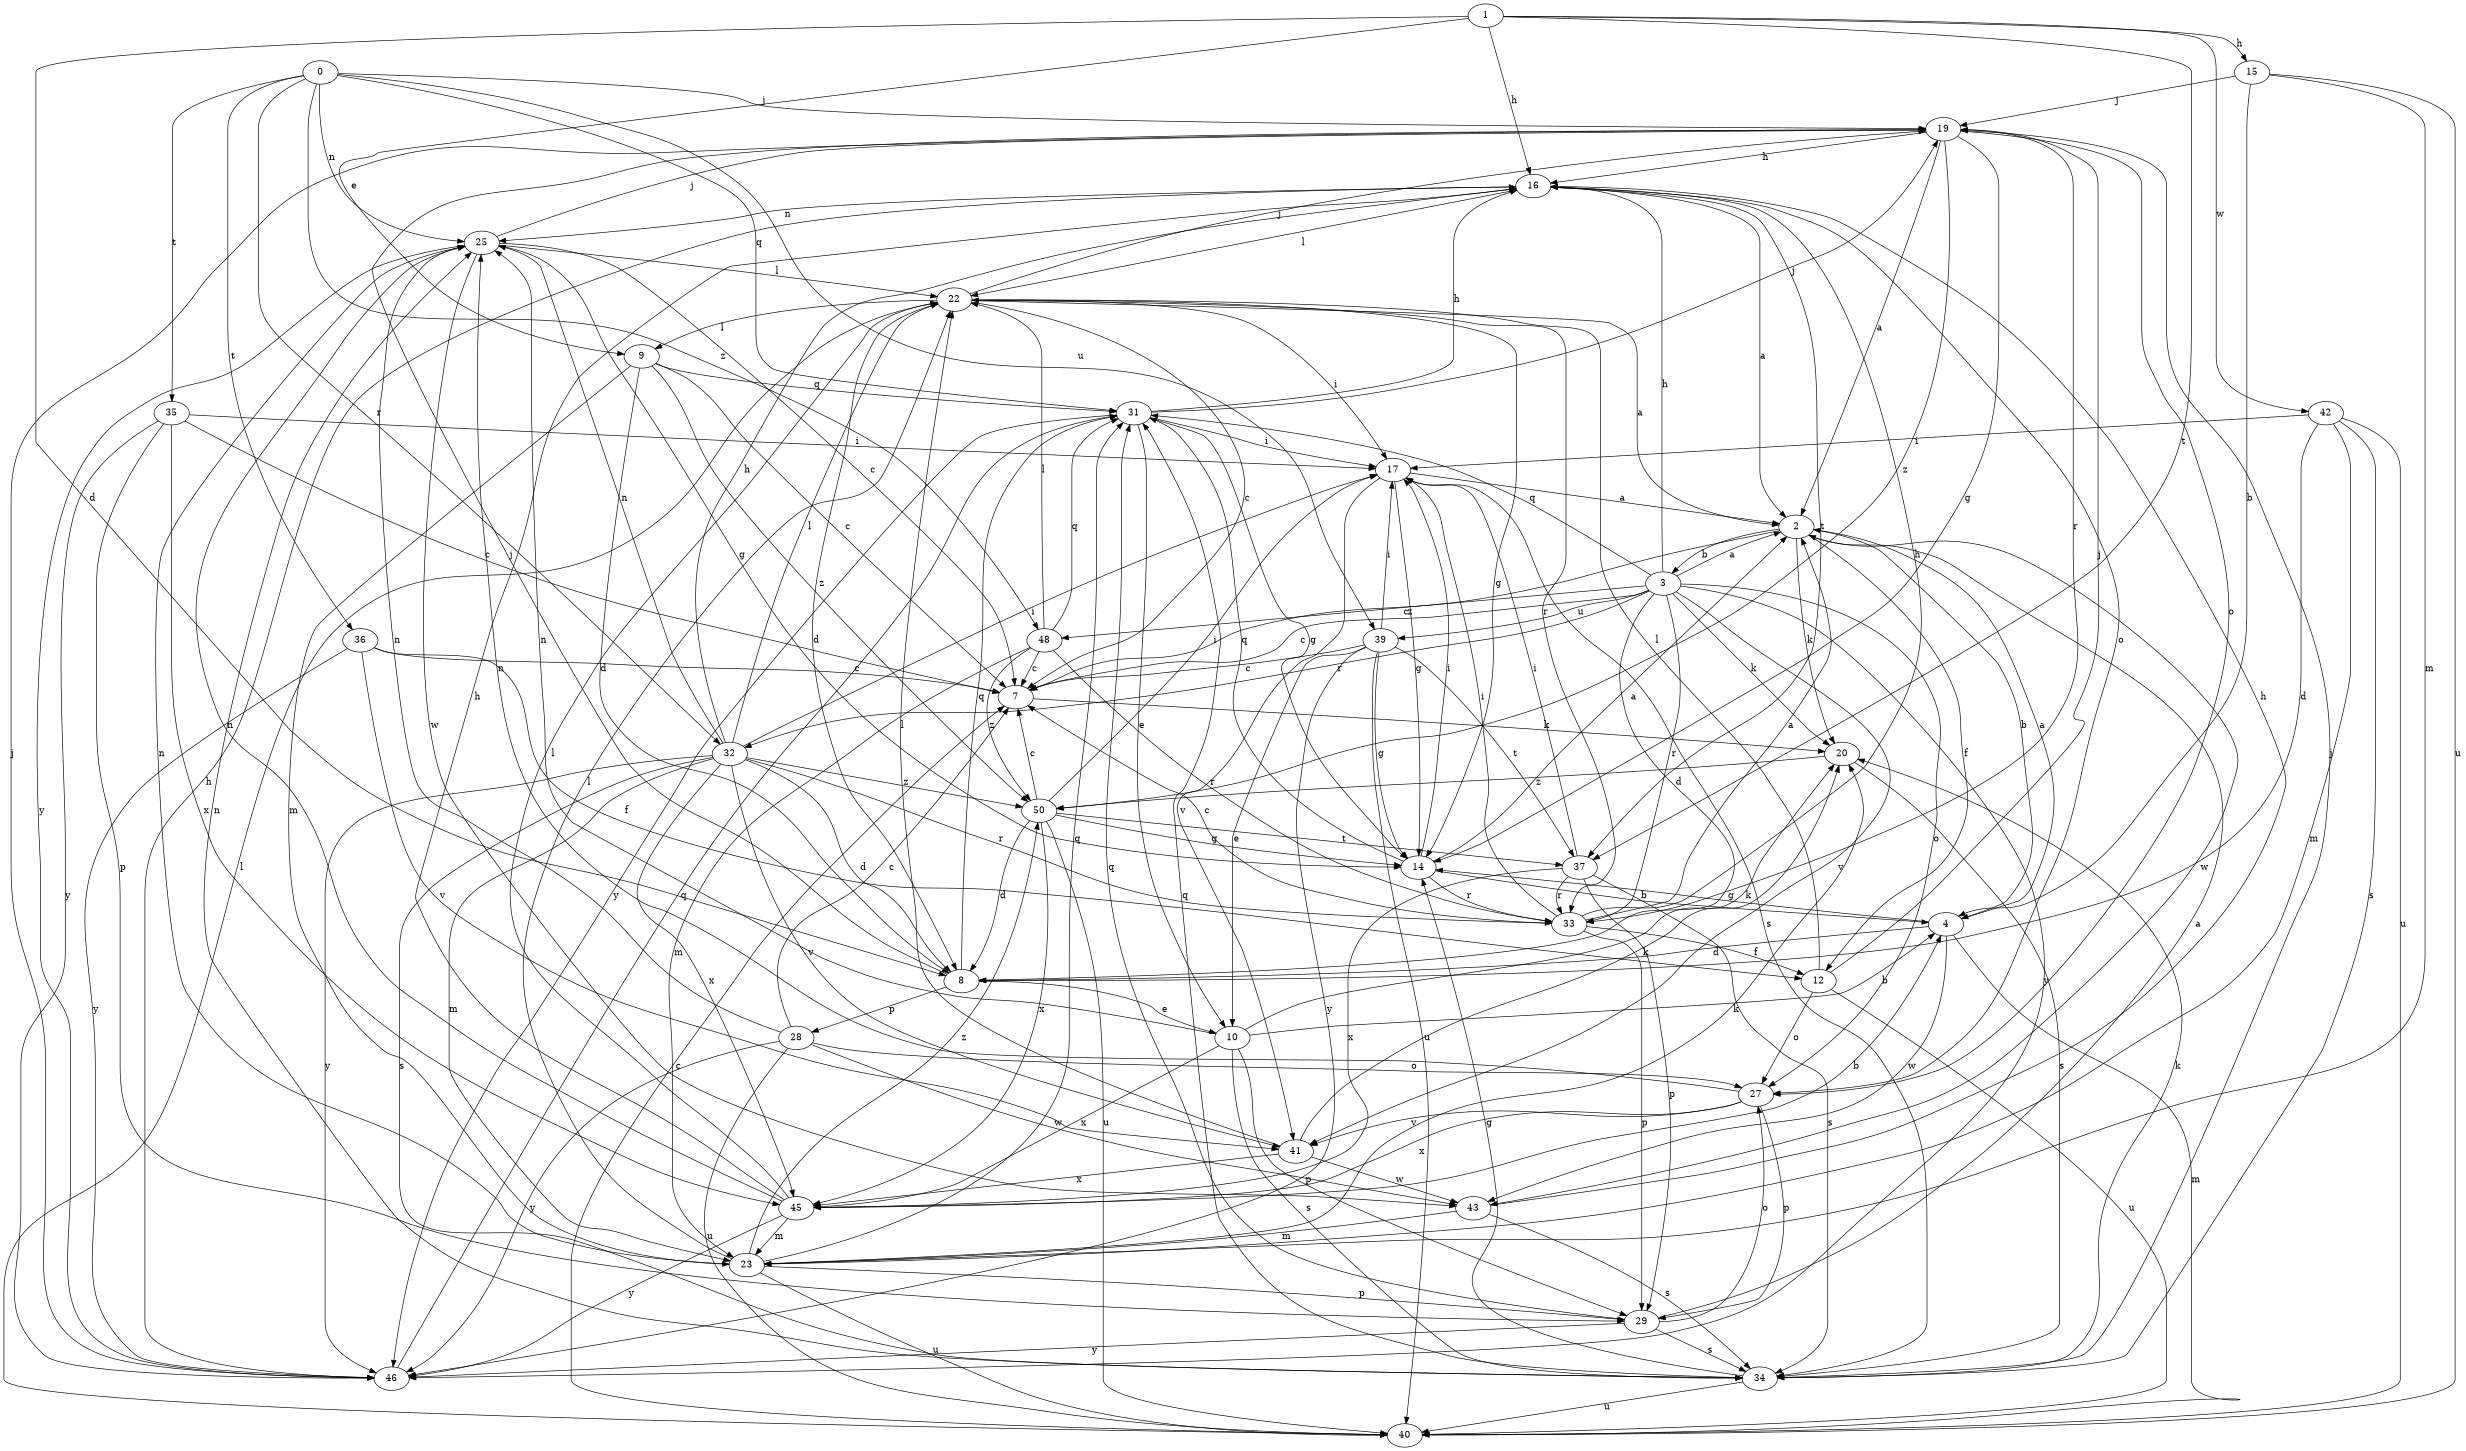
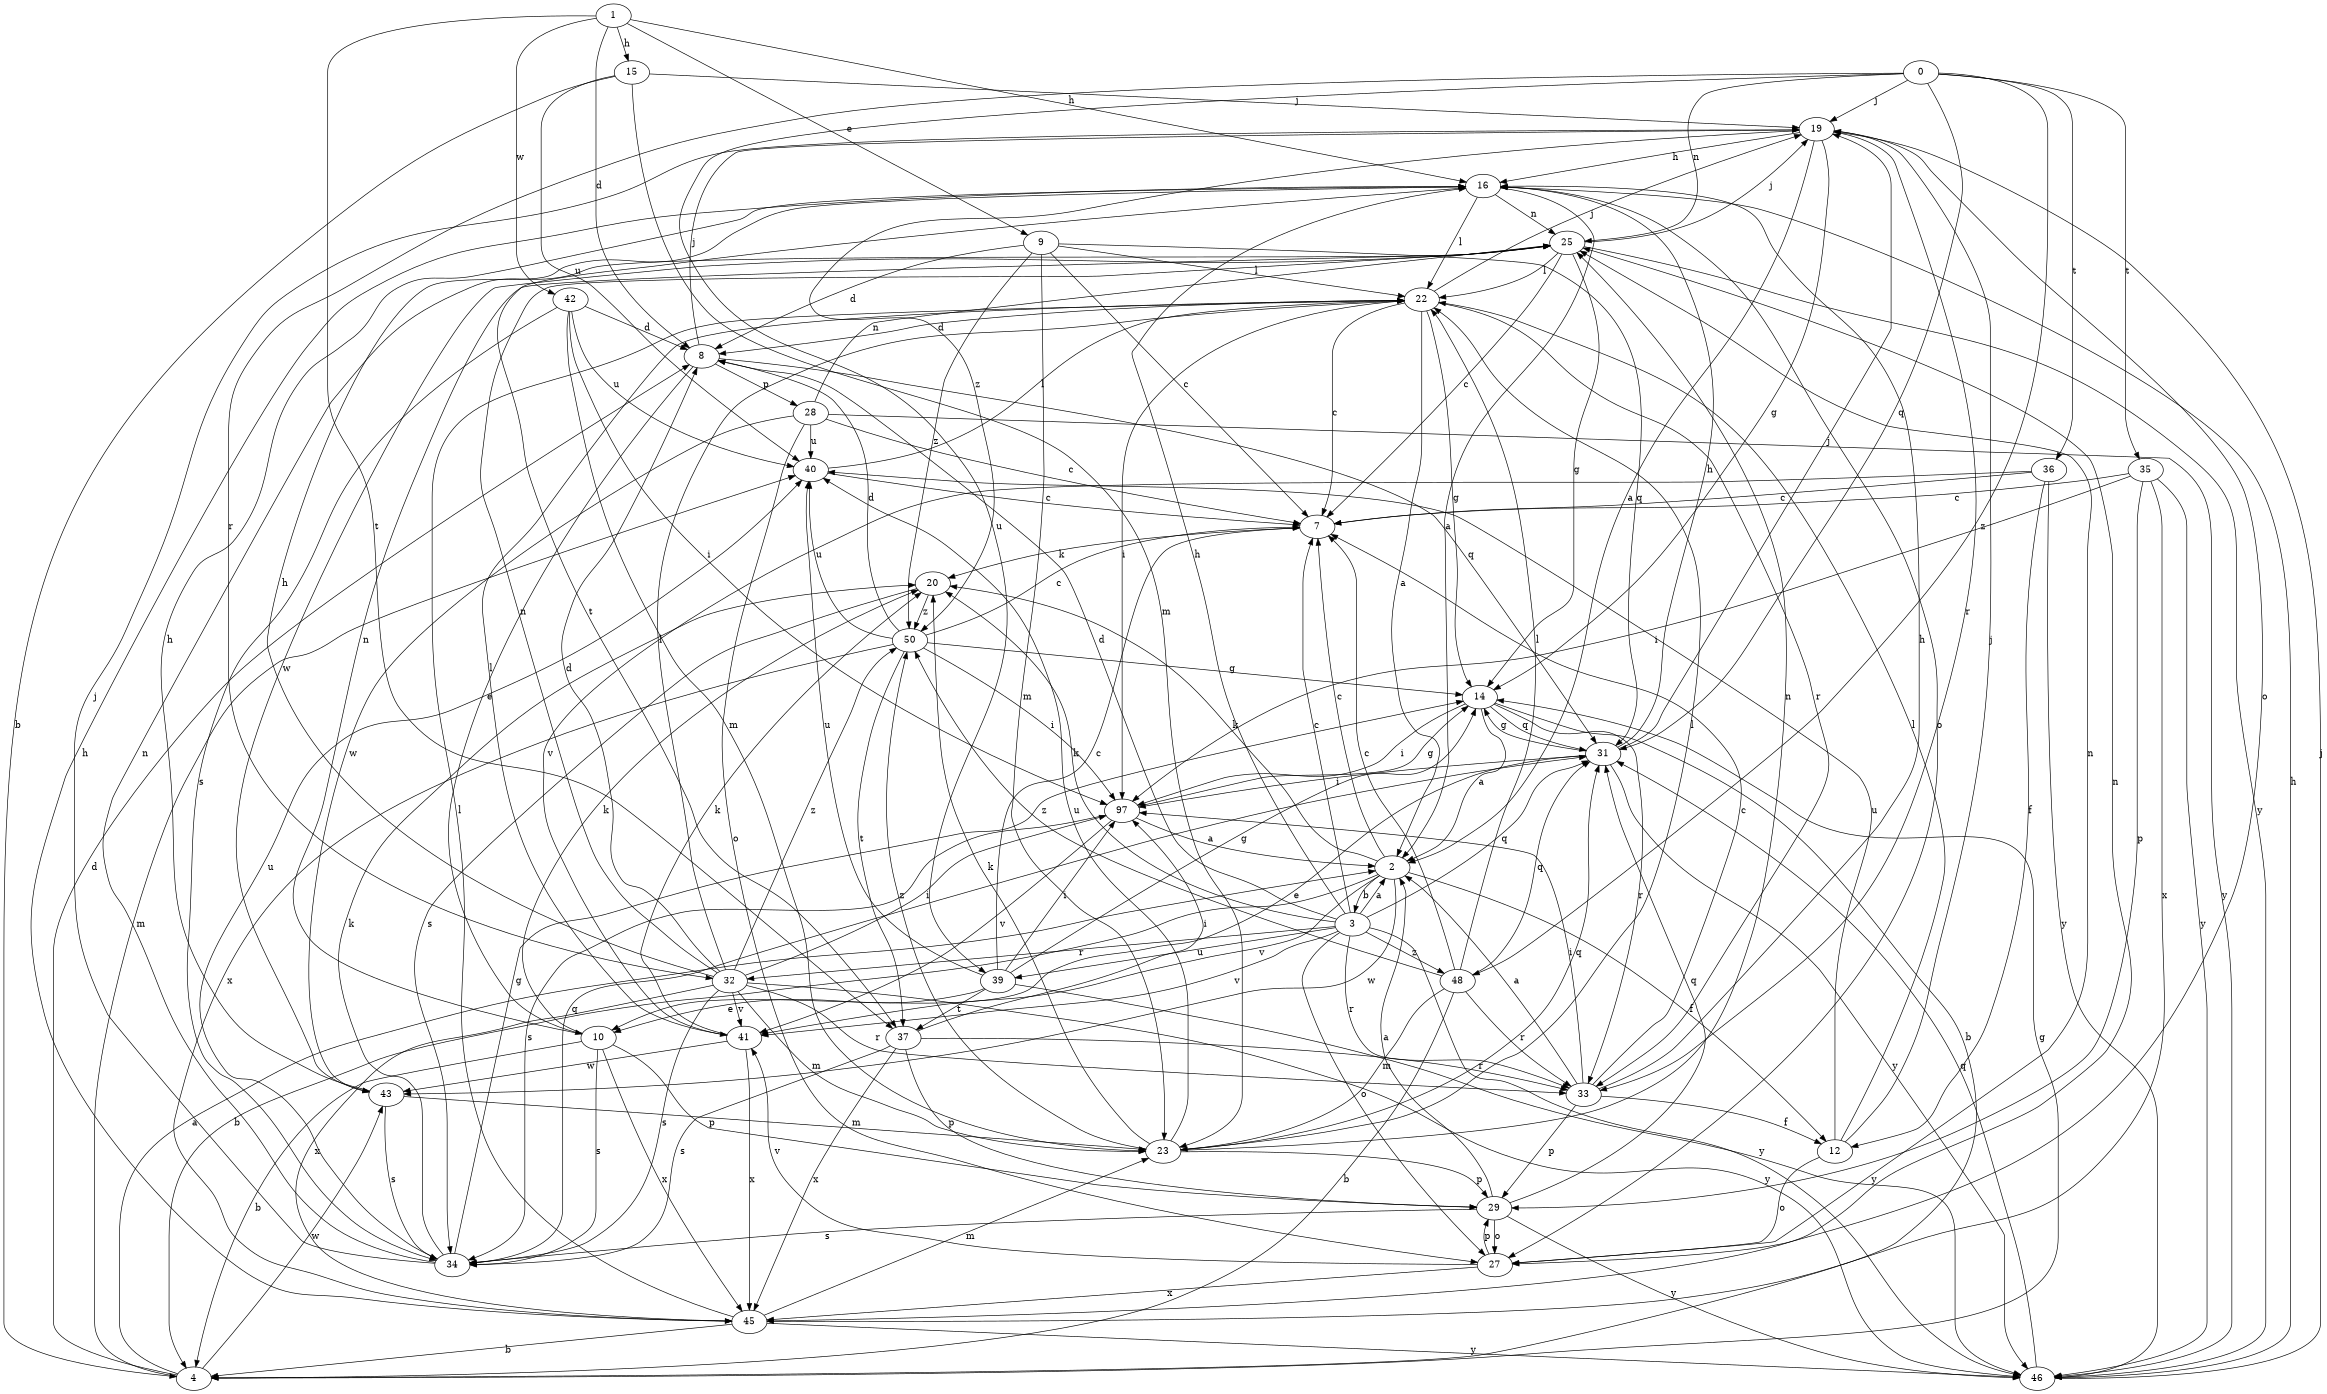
edge "22" -> "9": reversed
node "17": label "17" -> "97"
edge "2" -> "41": added, label "v"
edge "48" -> "4": added, label "b"
